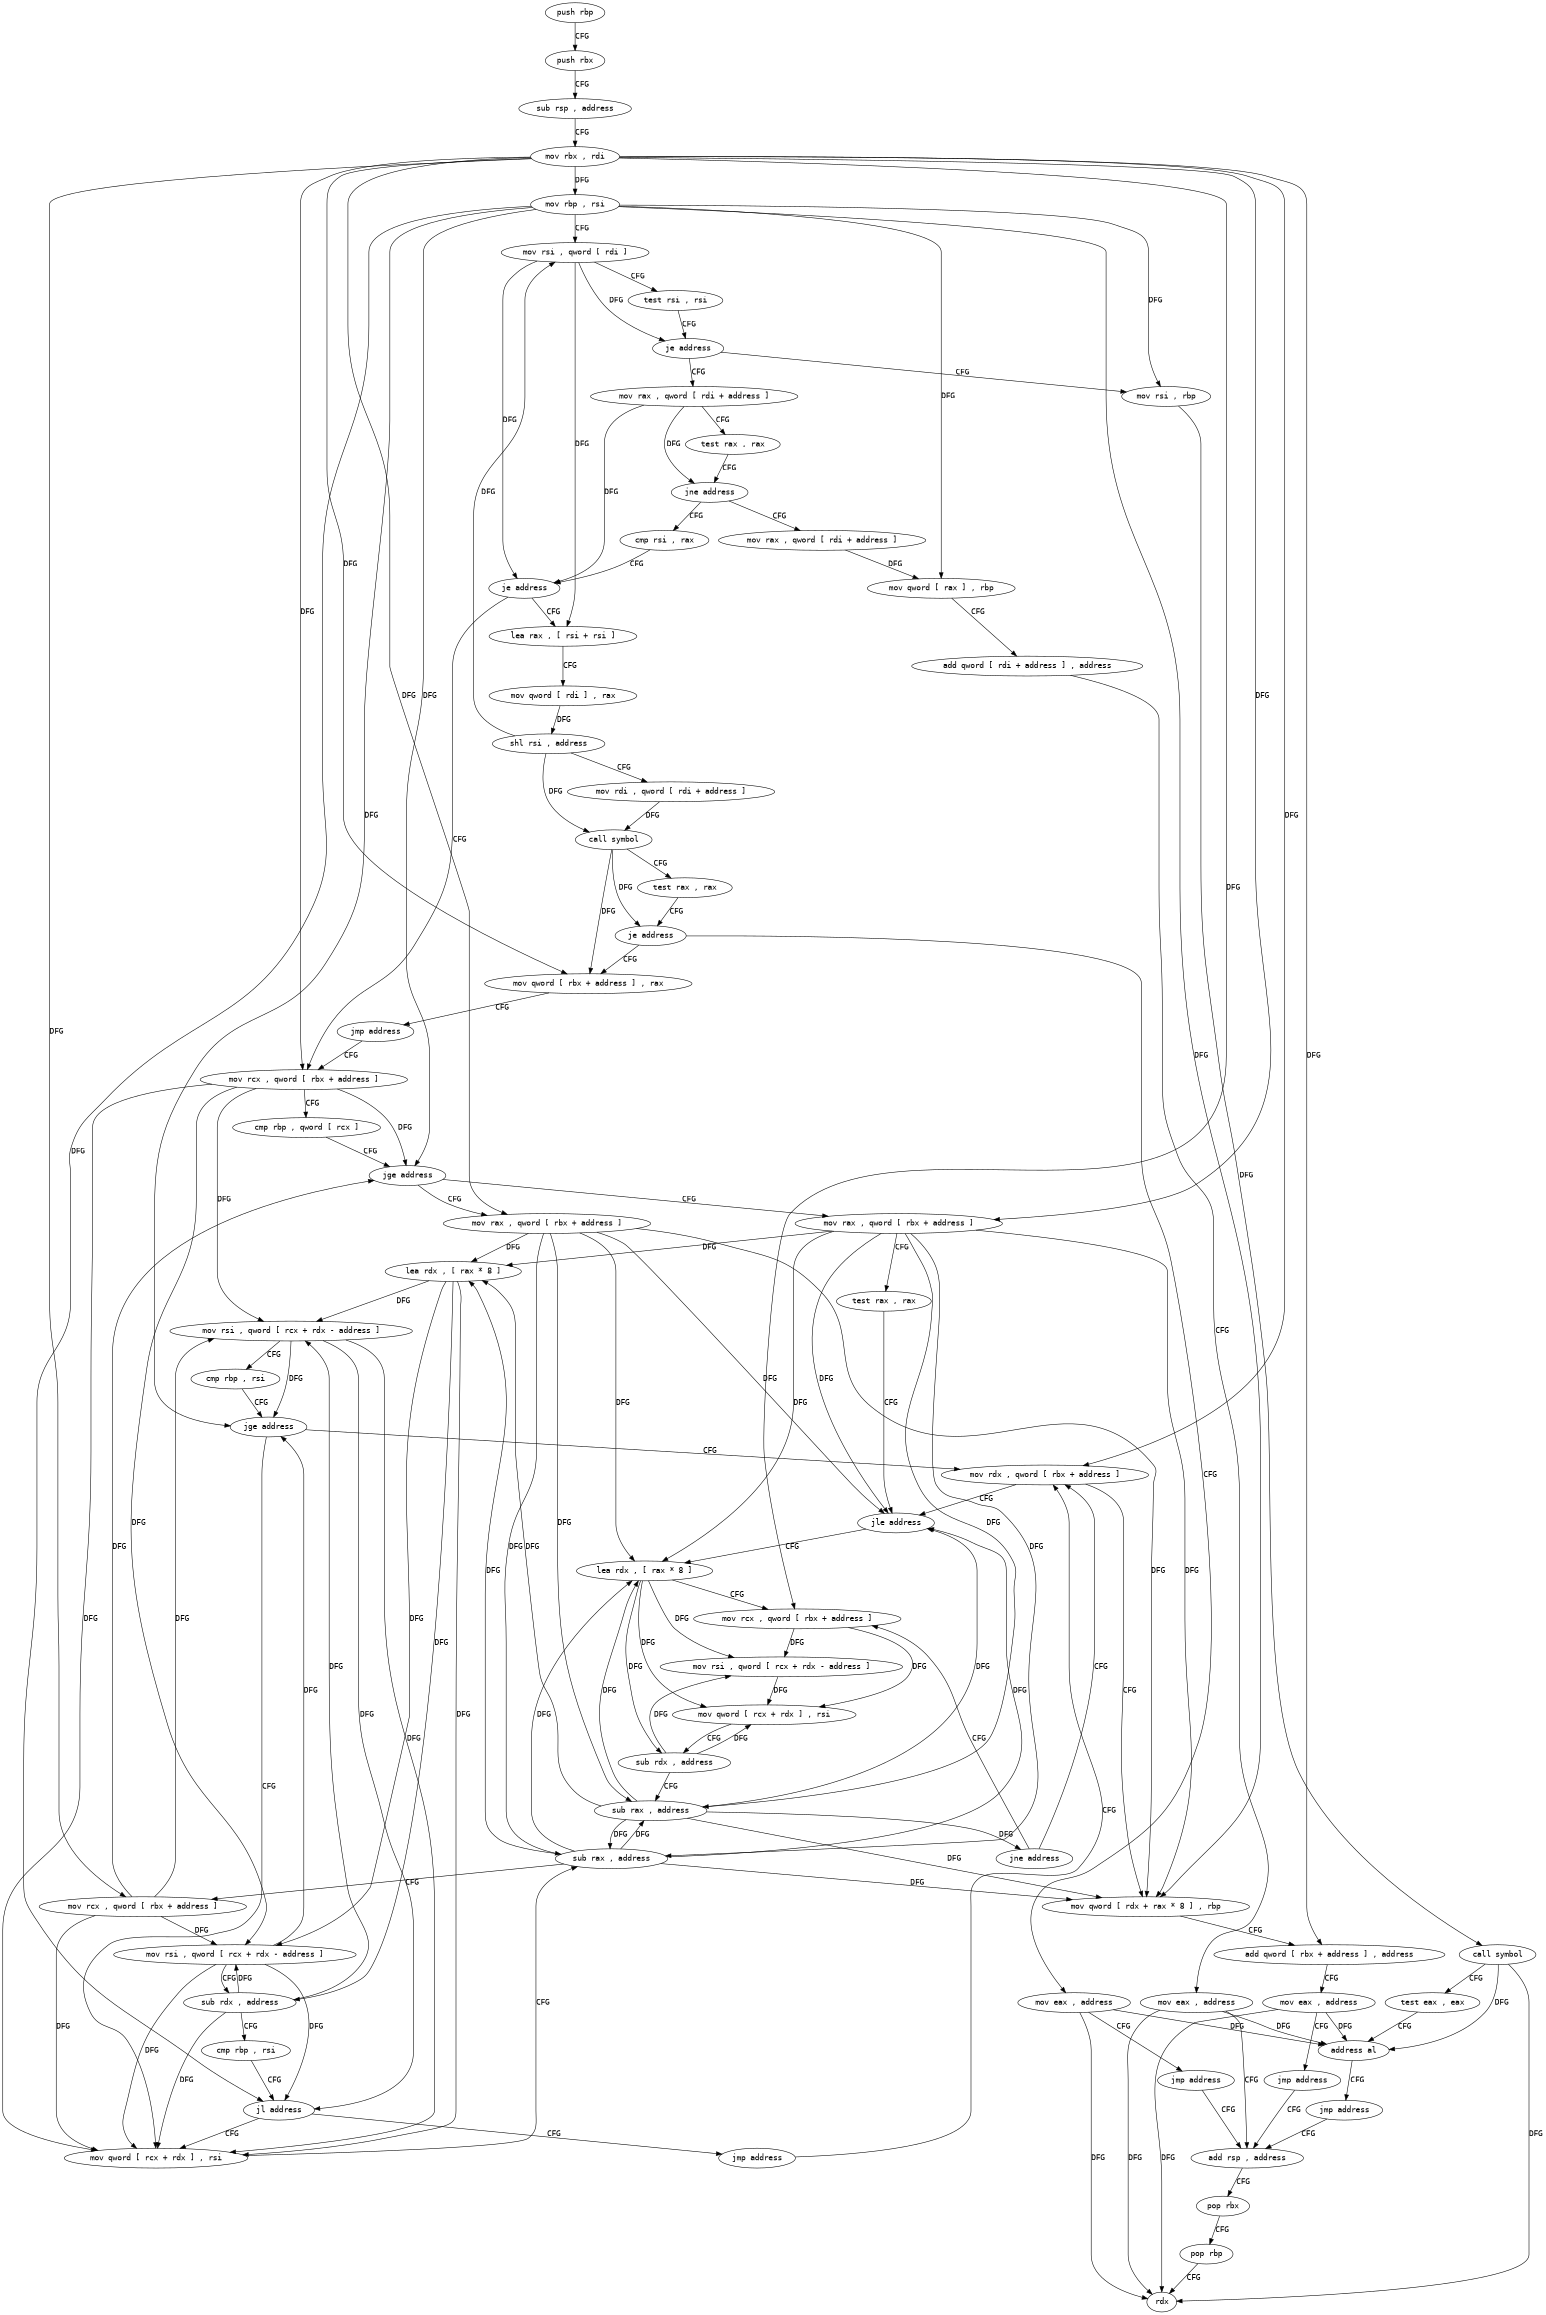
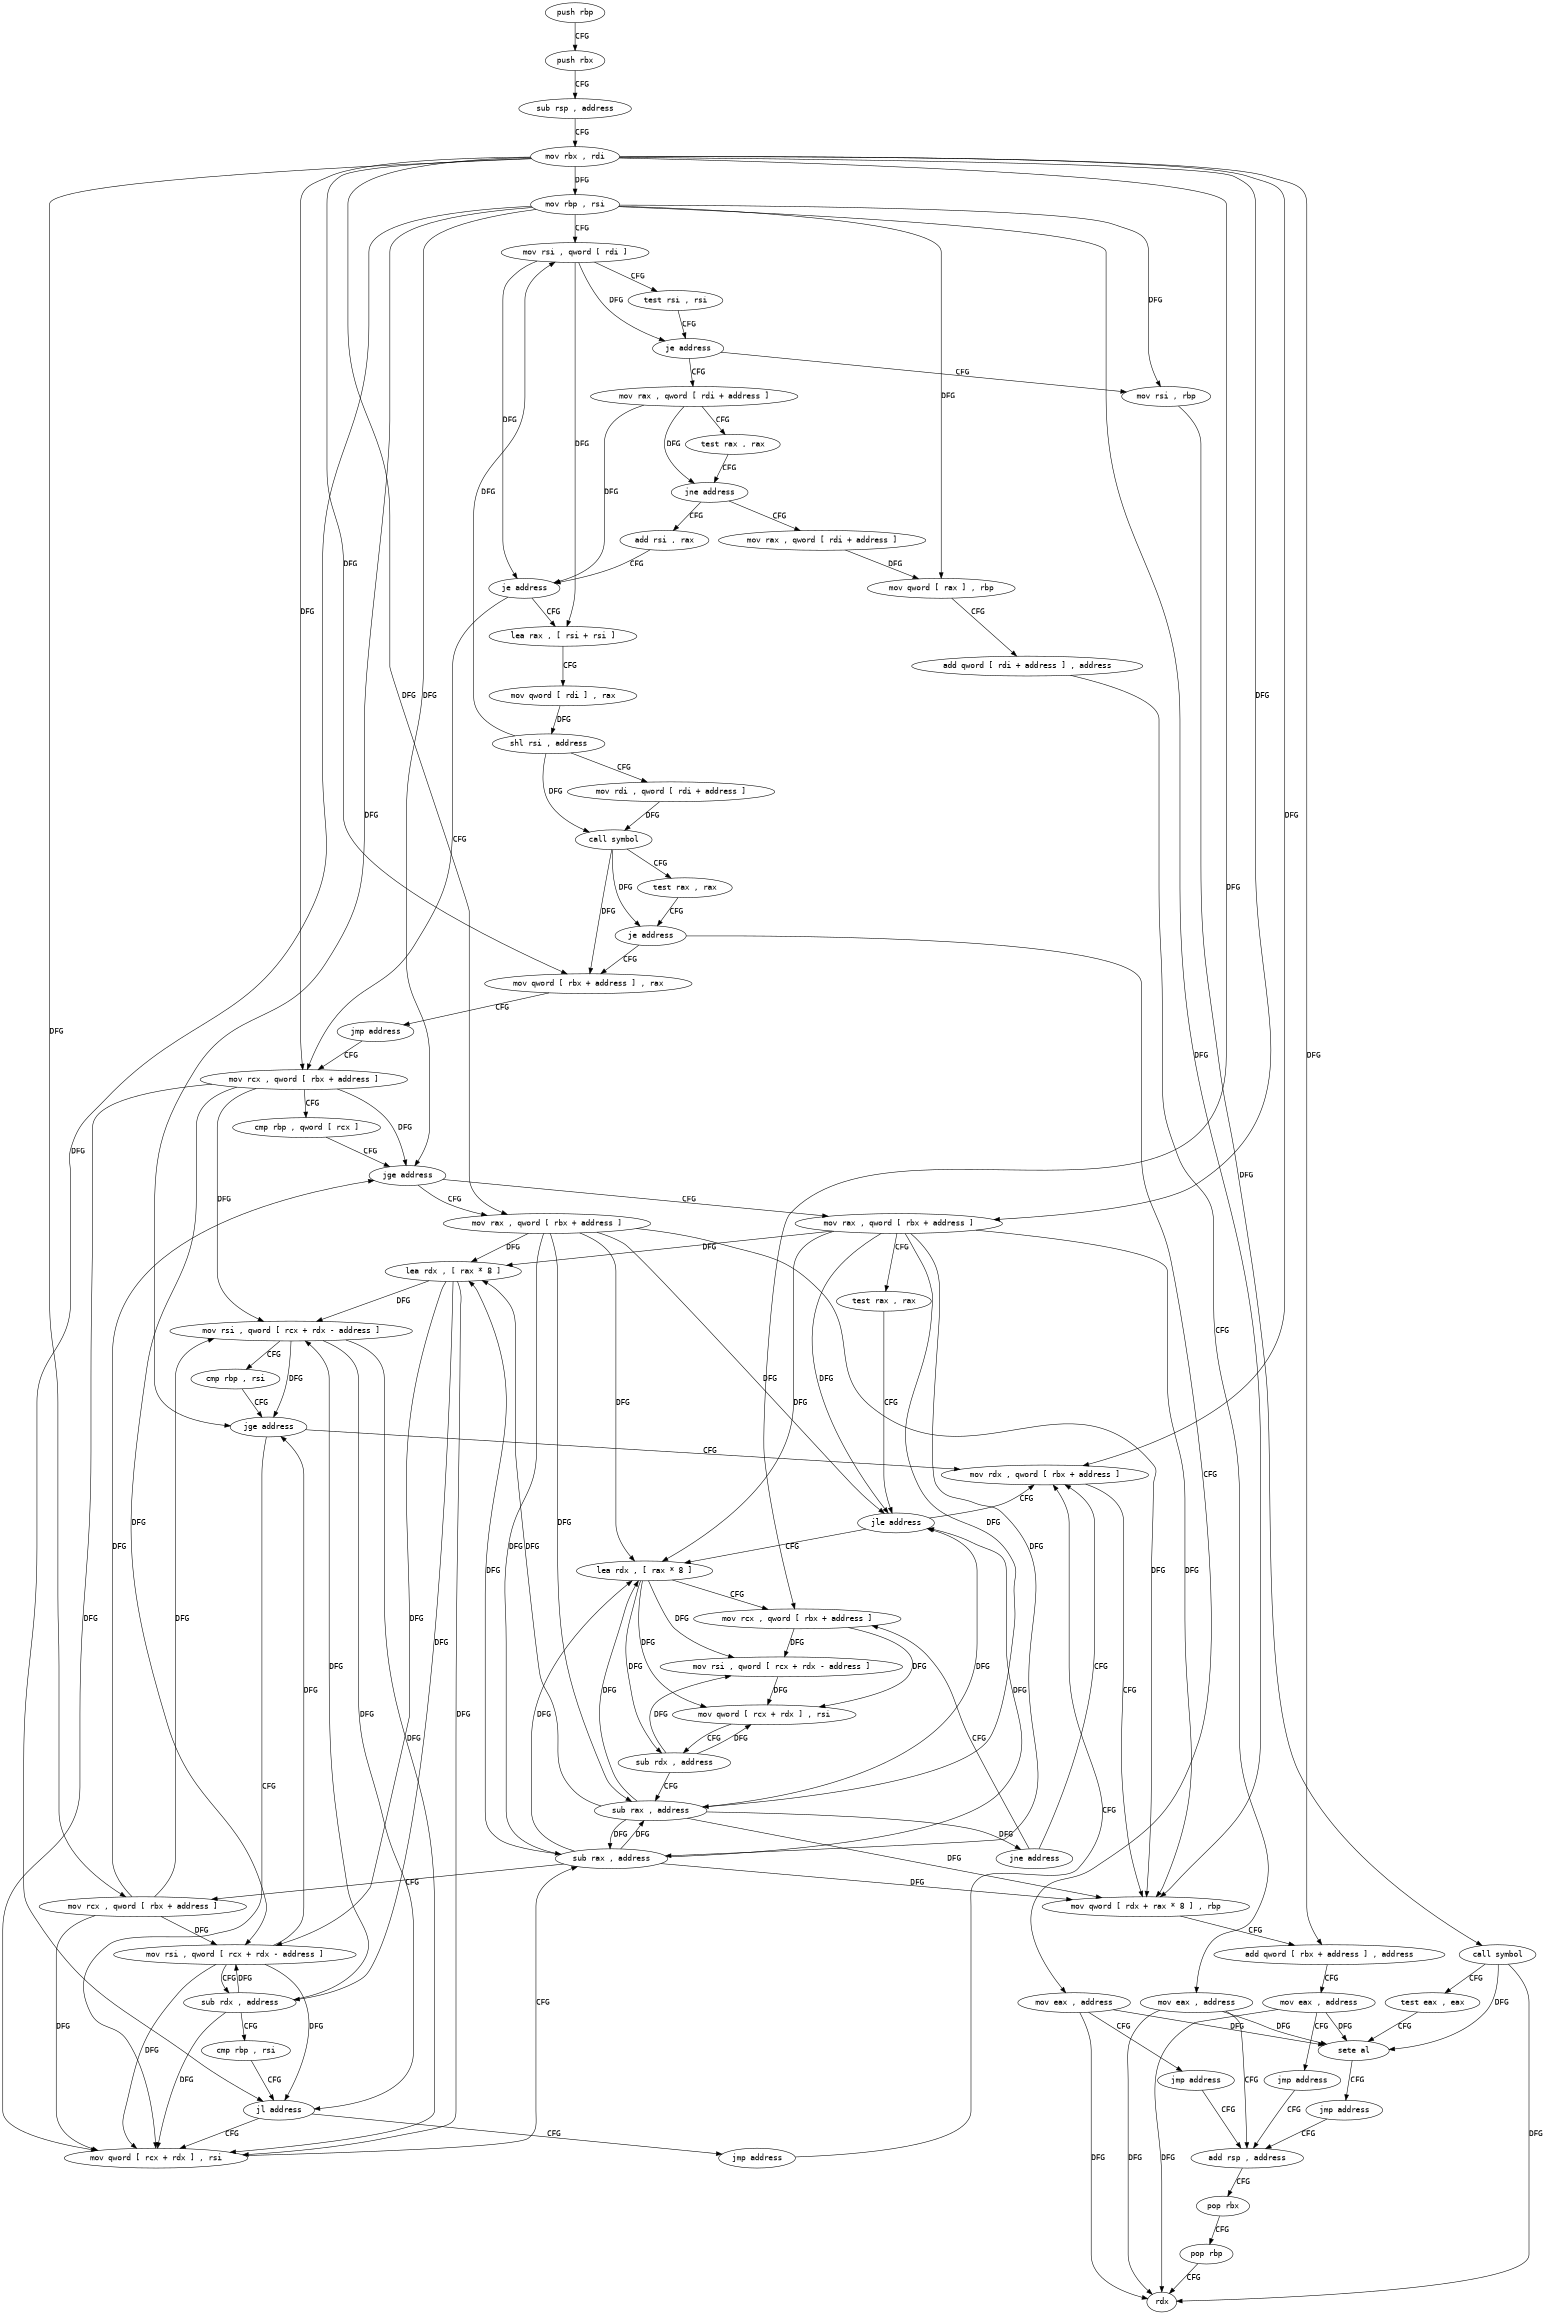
node "cmp rsi , rax": label "cmp rsi , rax" -> "add rsi , rax"
edge "mov rdx , qword [ rbx + address ]" -> "jle address": reversed
node "address al": label "address al" -> "sete al"
